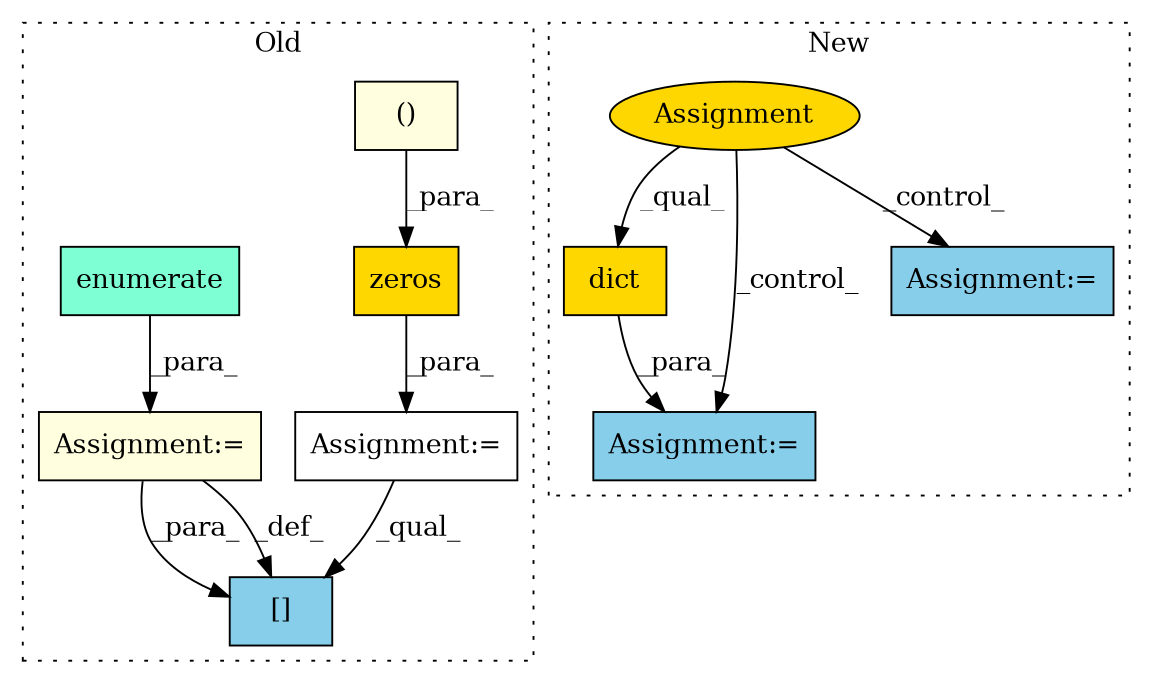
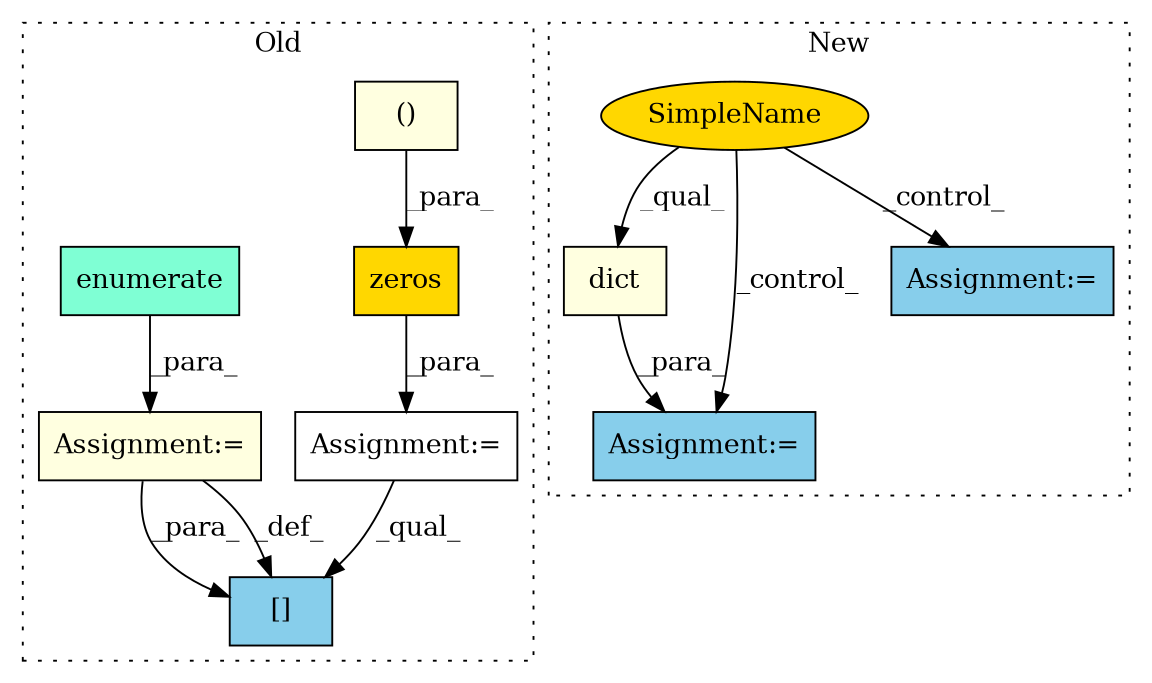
node "Assignment": label "Assignment" -> "SimpleName"
node "dict": fillcolor gold -> lightyellow
